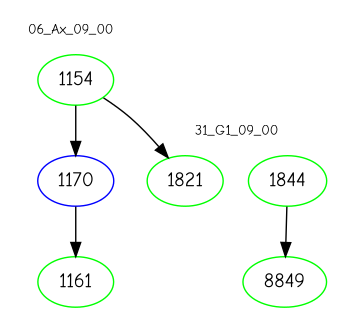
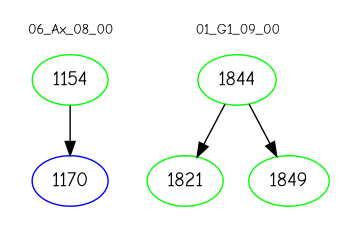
cluster "06_Ax_09_00": label "06_Ax_09_00" -> "06_Ax_08_00"
cluster "31_G1_09_00": label "31_G1_09_00" -> "01_G1_09_00"
edge "1154" -> "1821": now "1844" -> "1821"
node "1161": removed
node "8849": label "8849" -> "1849"
